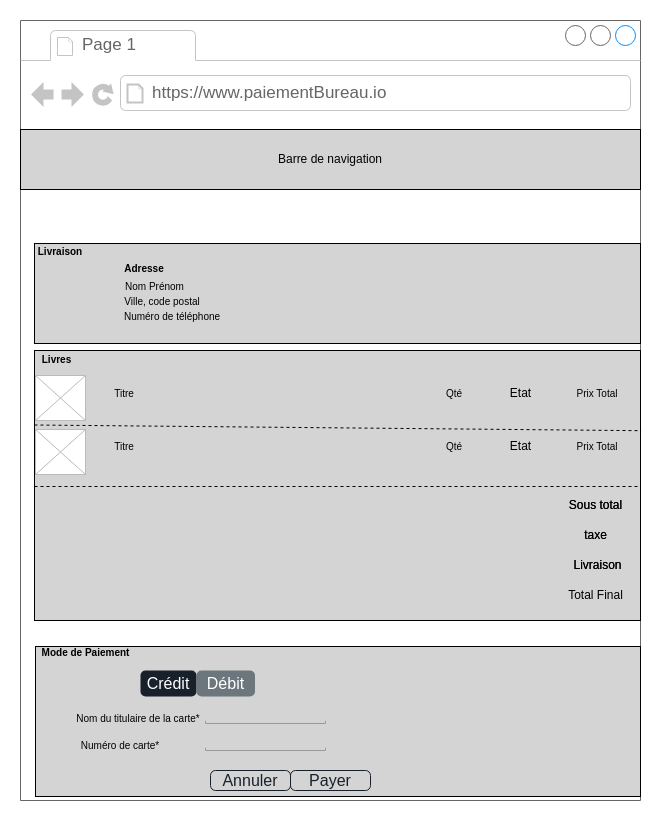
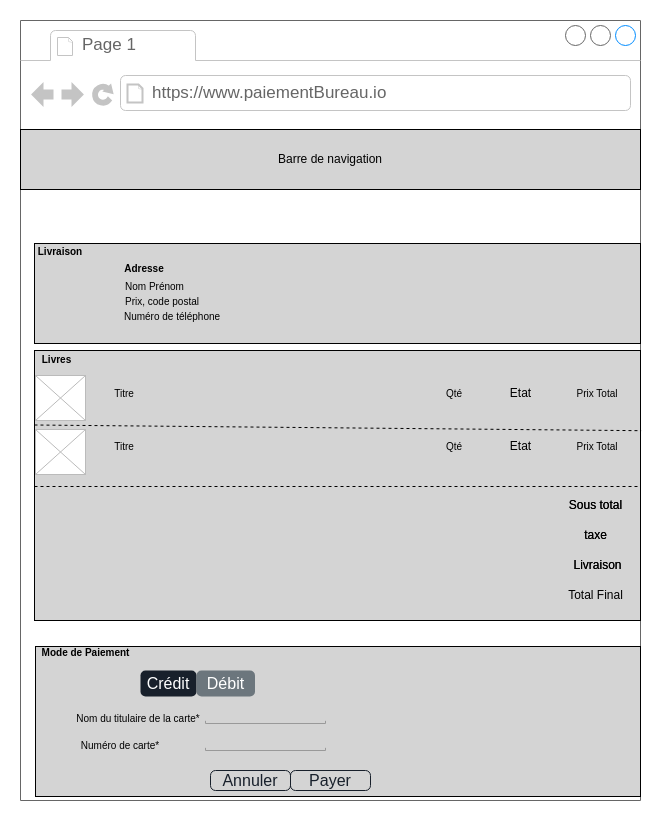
node "Ville, code postal": label "Ville, code postal" -> "Prix, code postal"
